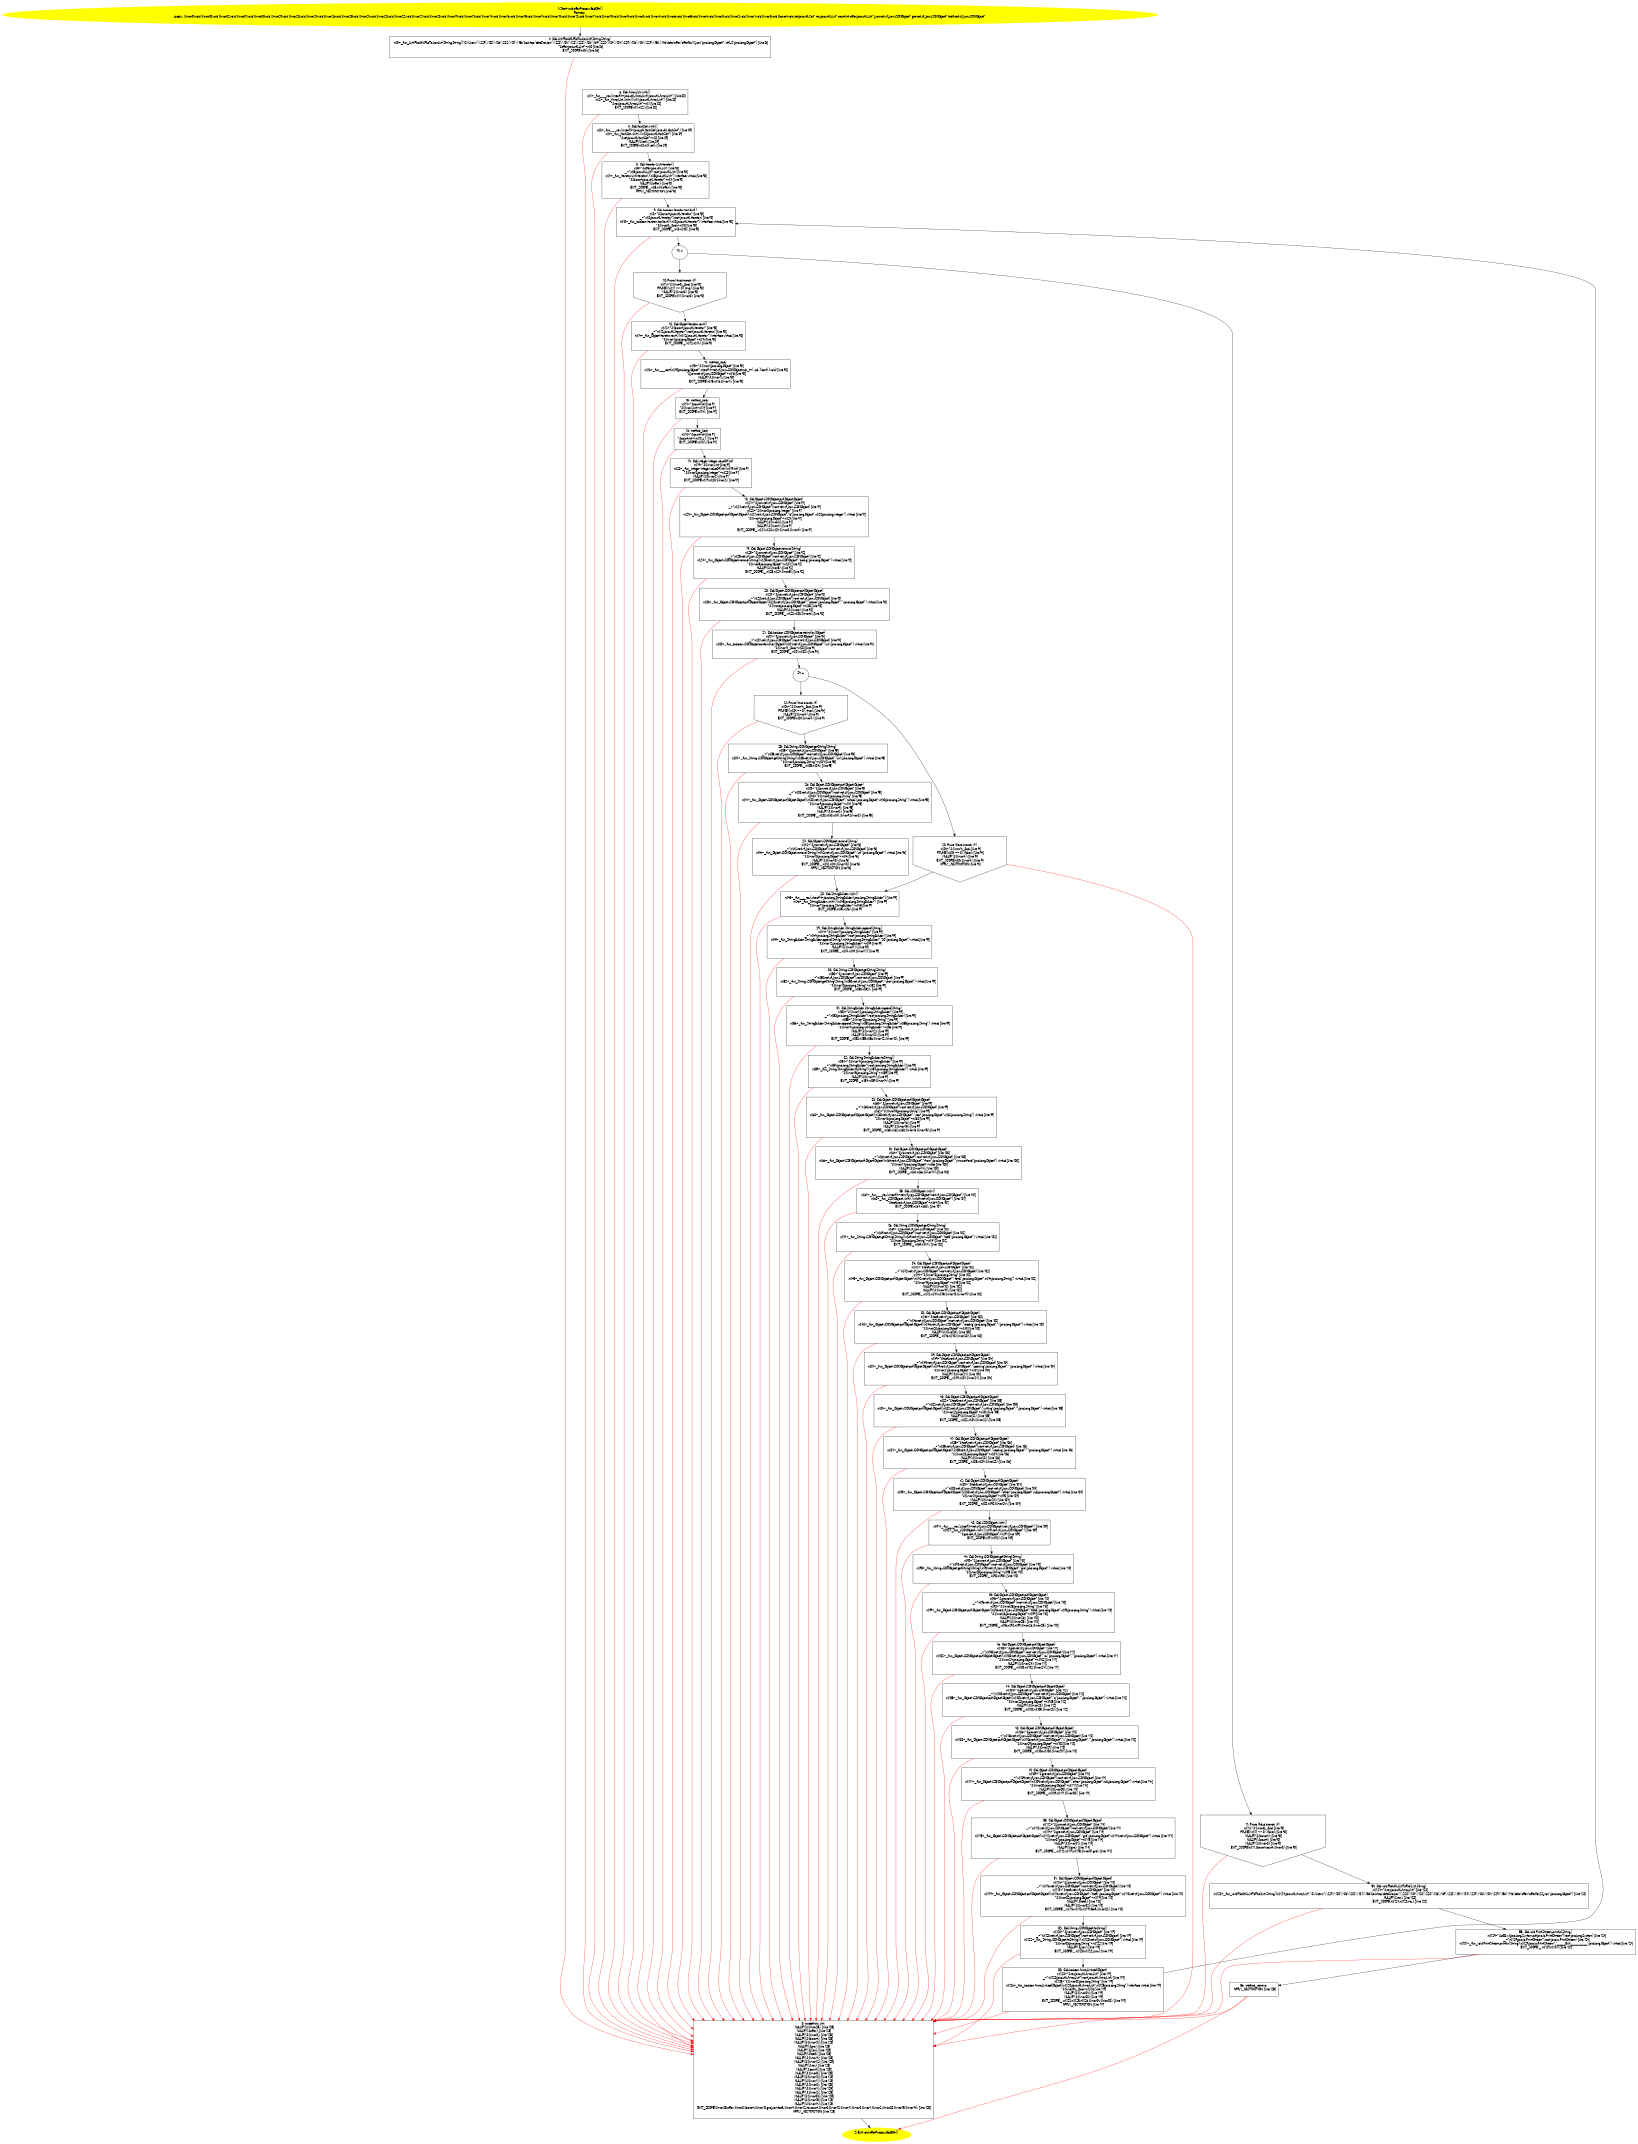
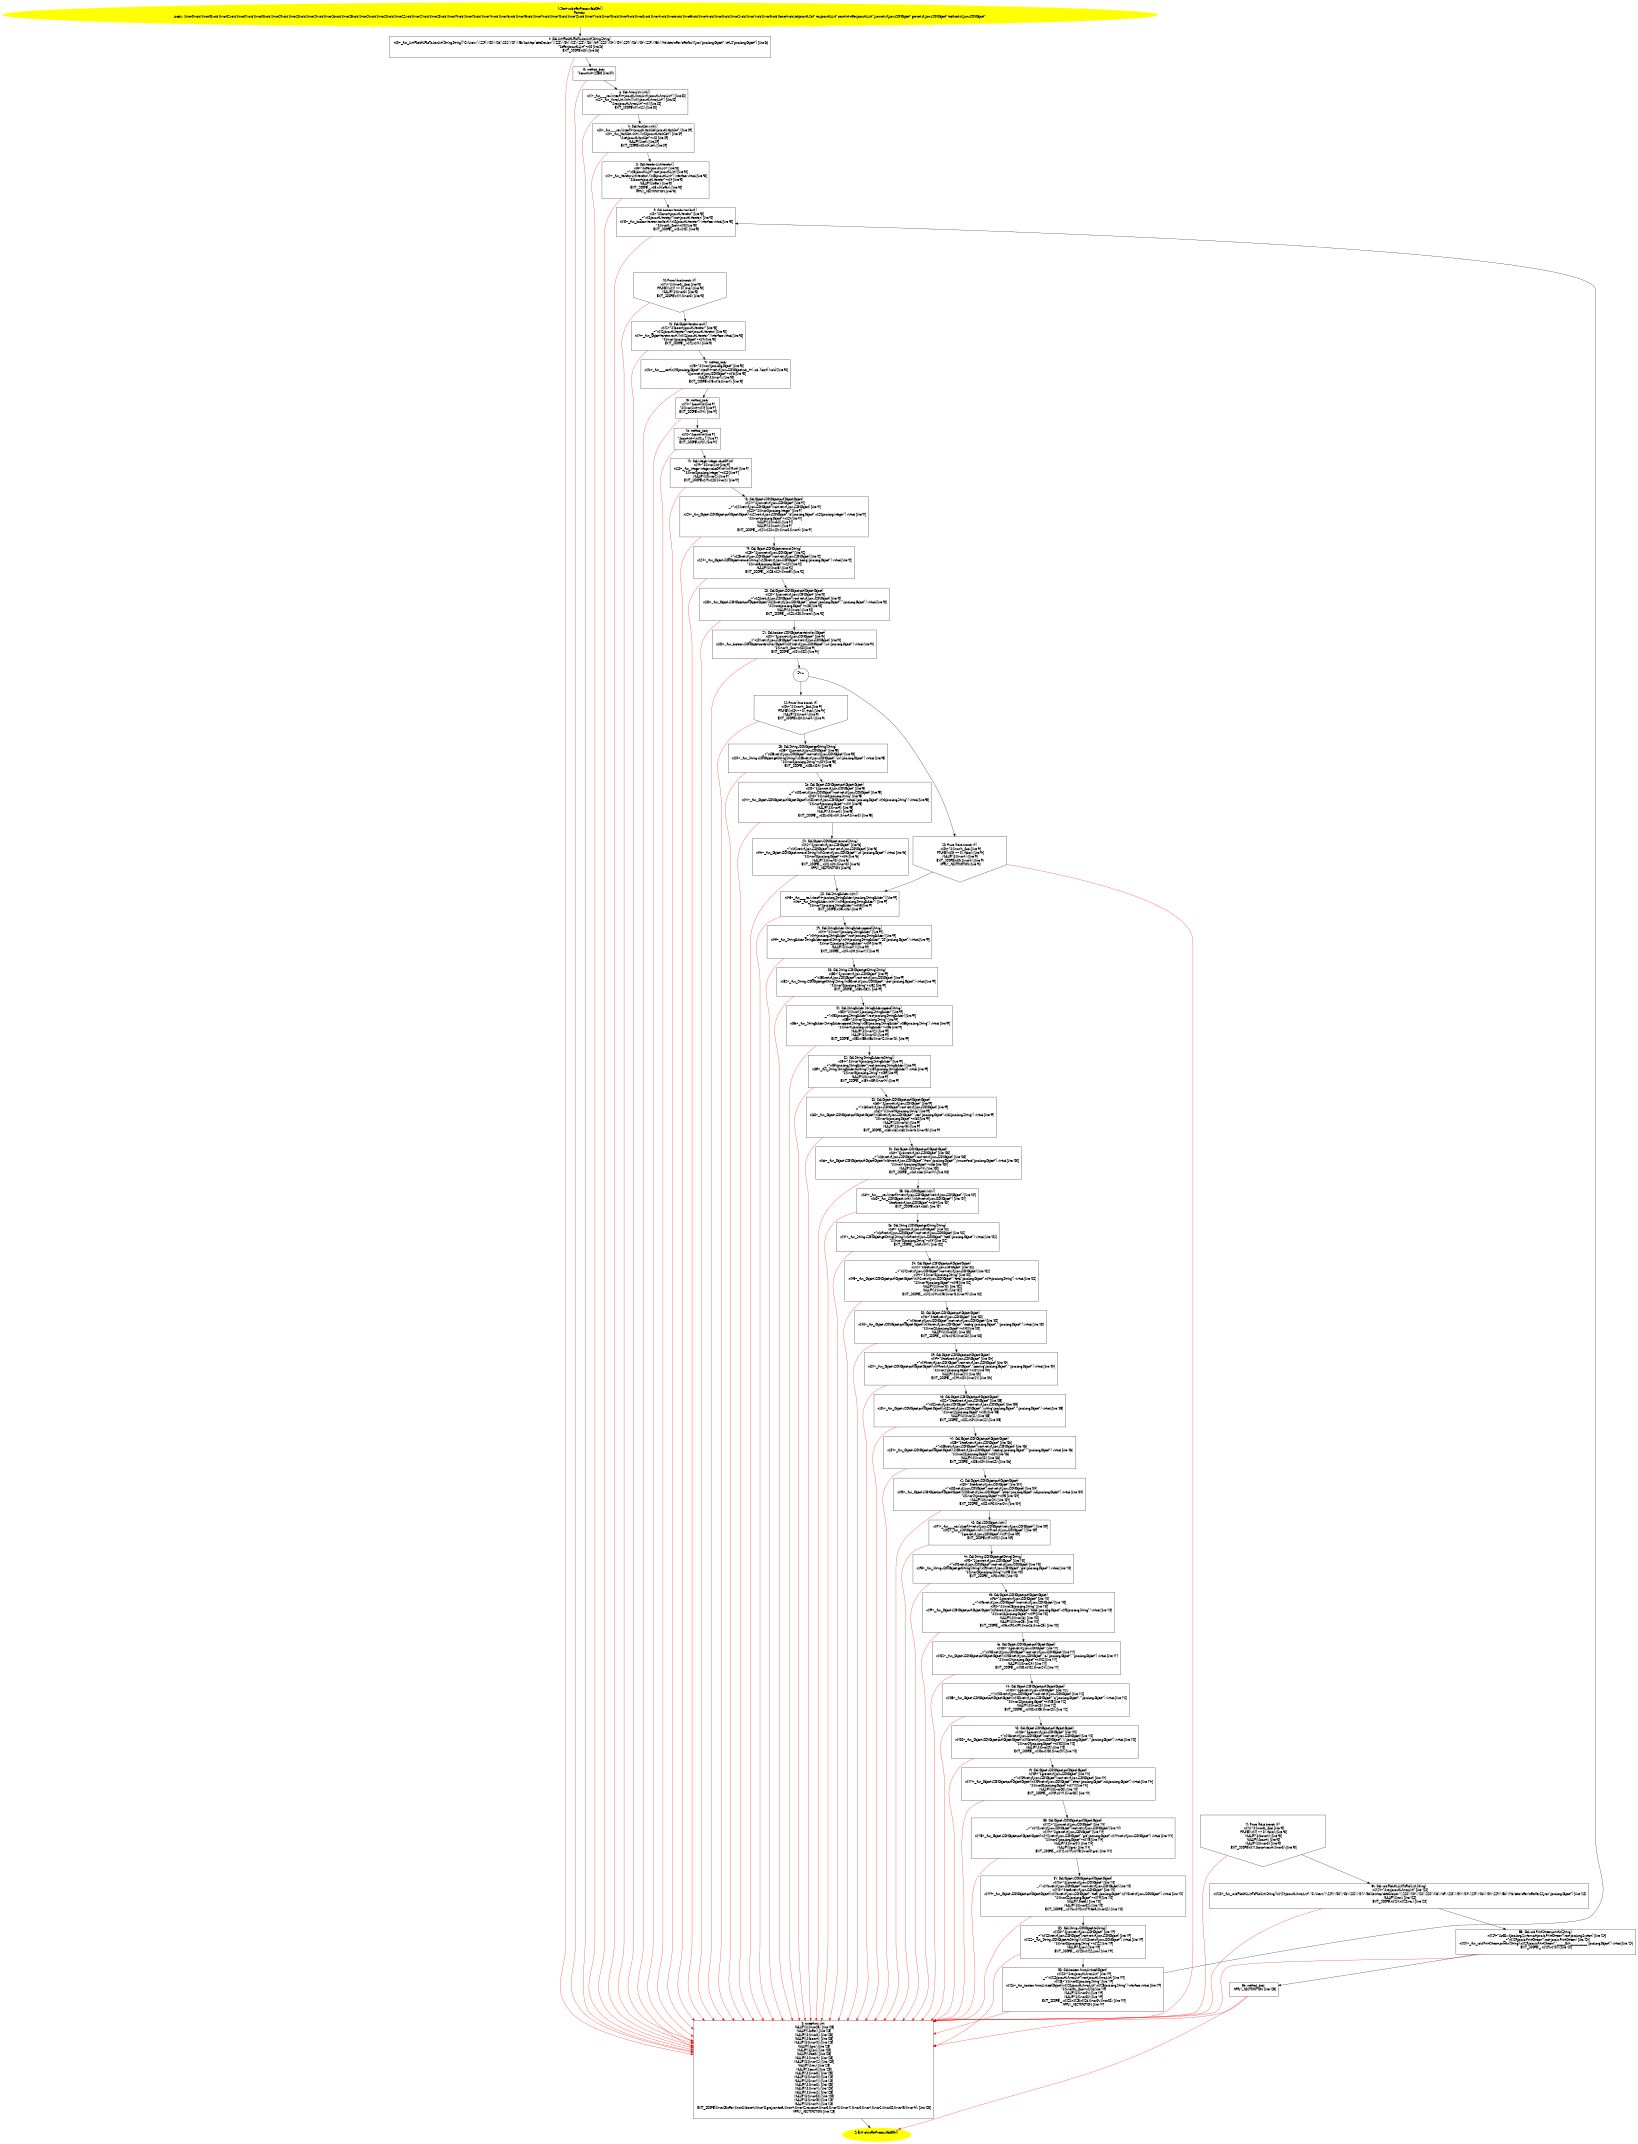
node "5:  method_body *&count:int=22503 [line 87]": added
node "12: +": removed
node "56:  method_remove APPLY_ABSTRACTION; [line 125]": label "56:  method_remove APPLY_ABSTRACTION; [line 125]" -> "56:  method_body APPLY_ABSTRACTION; [line 125]"
